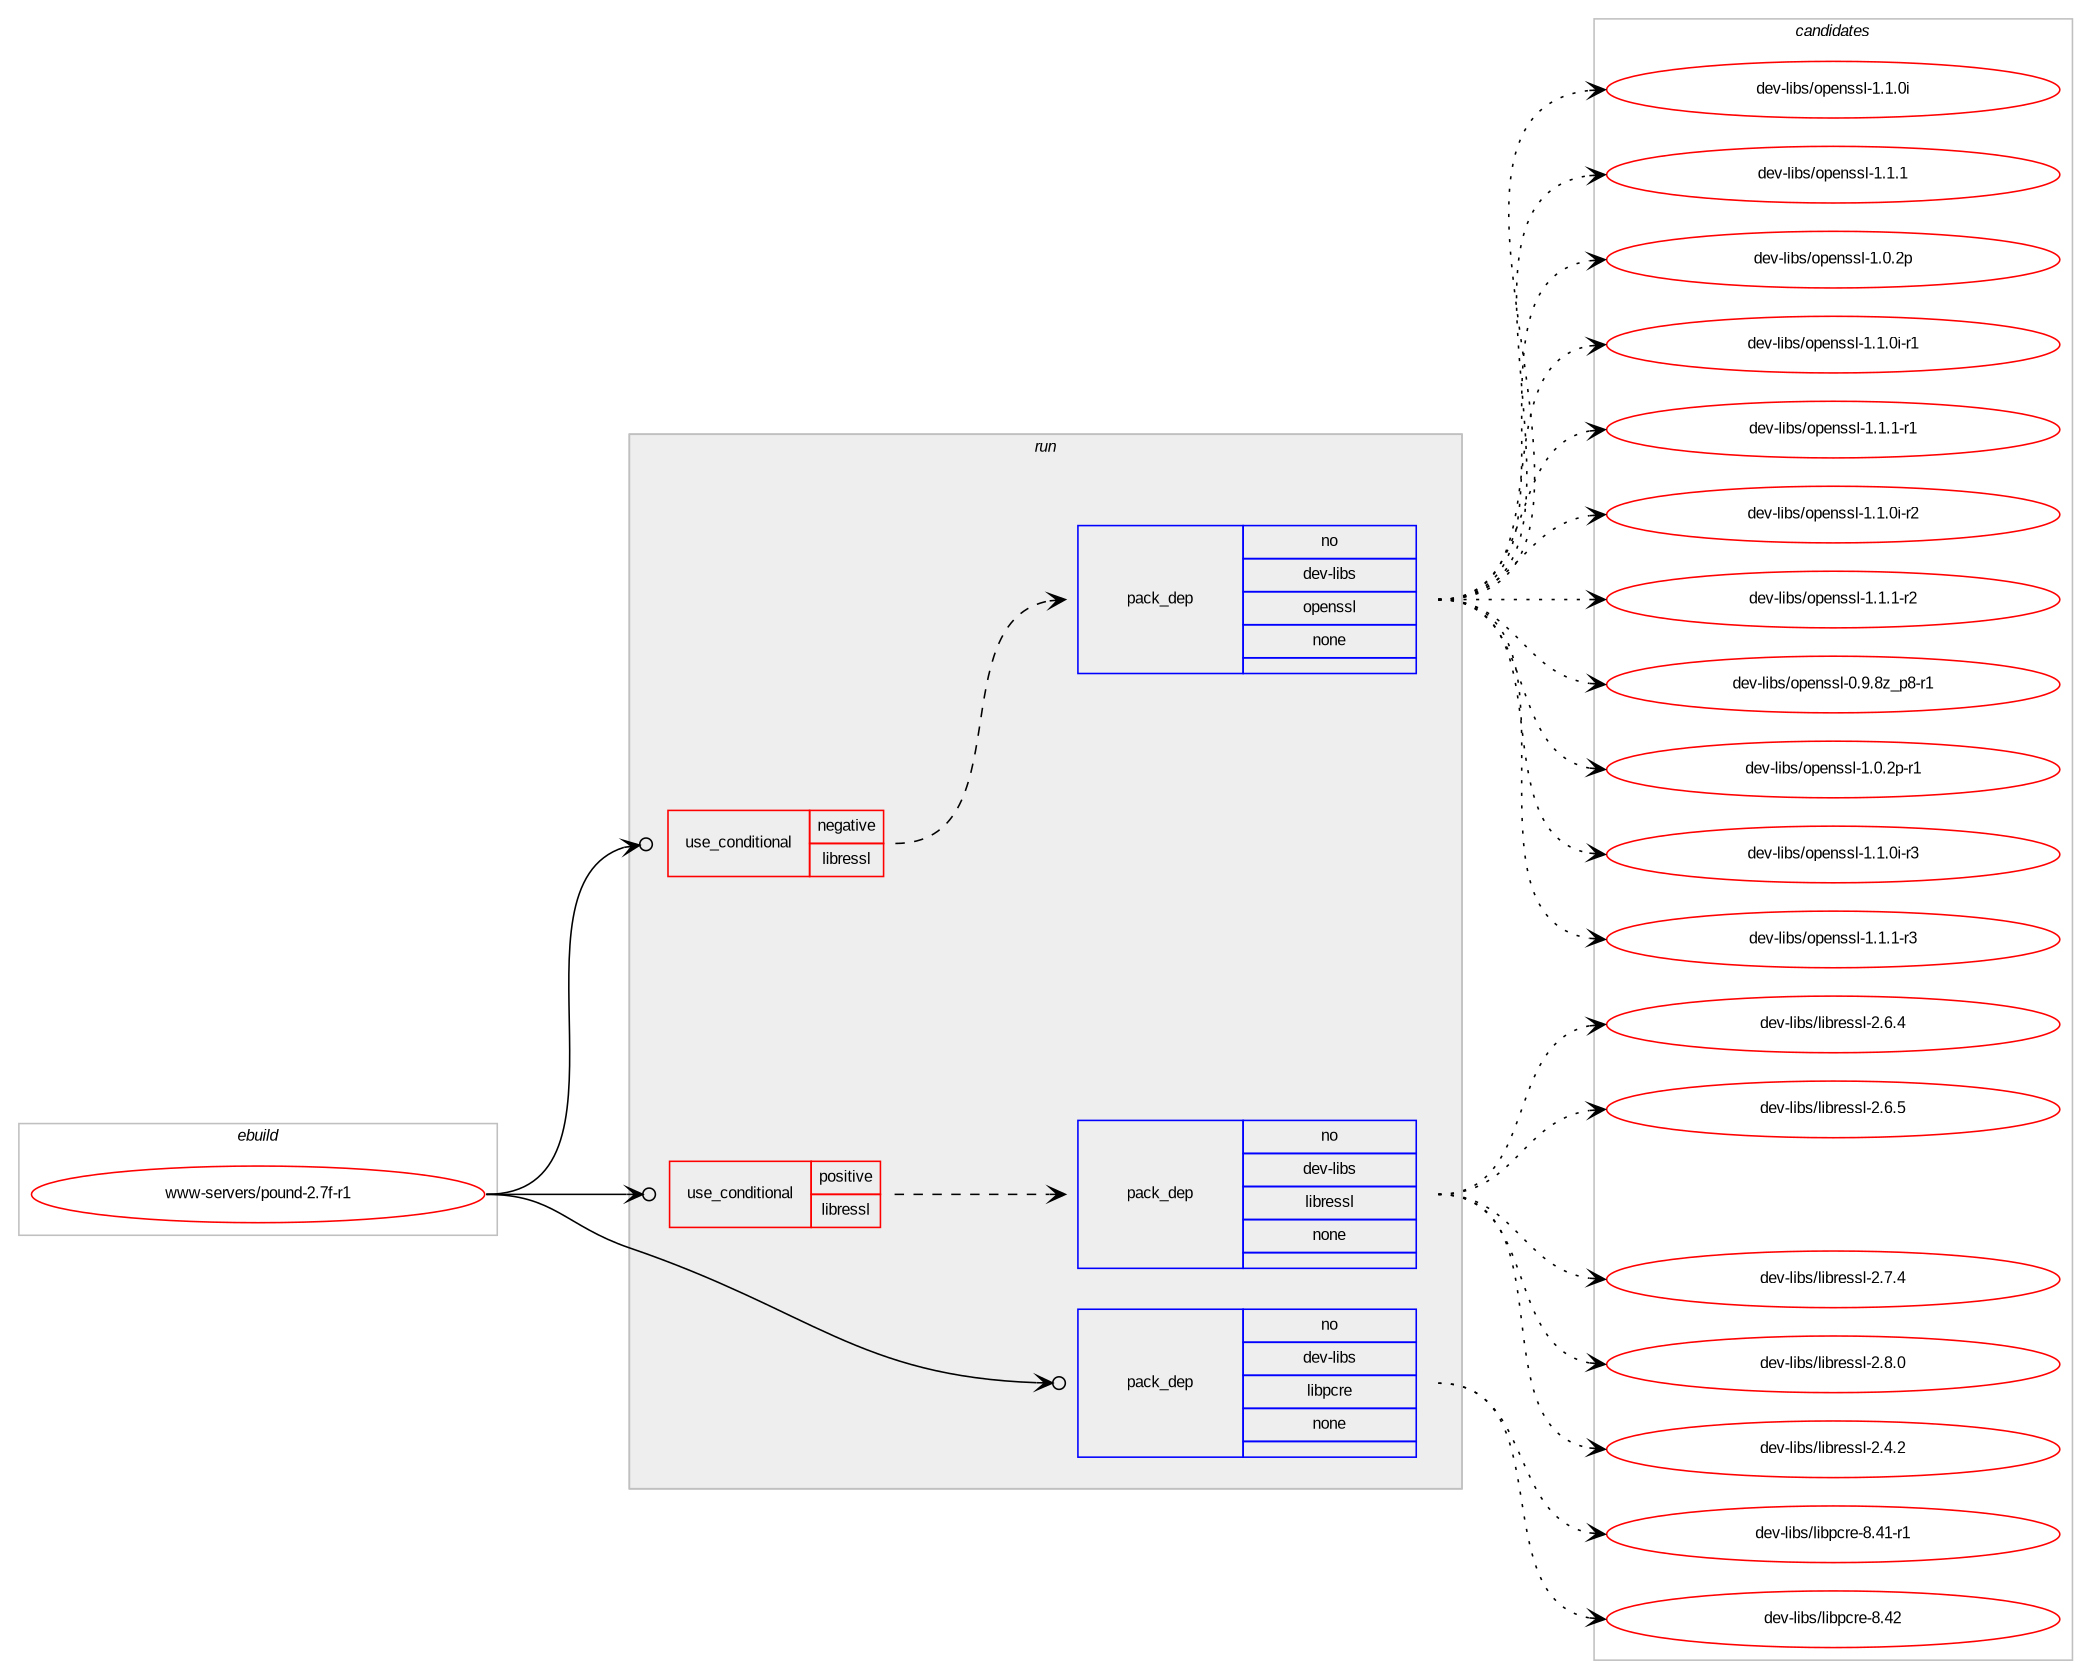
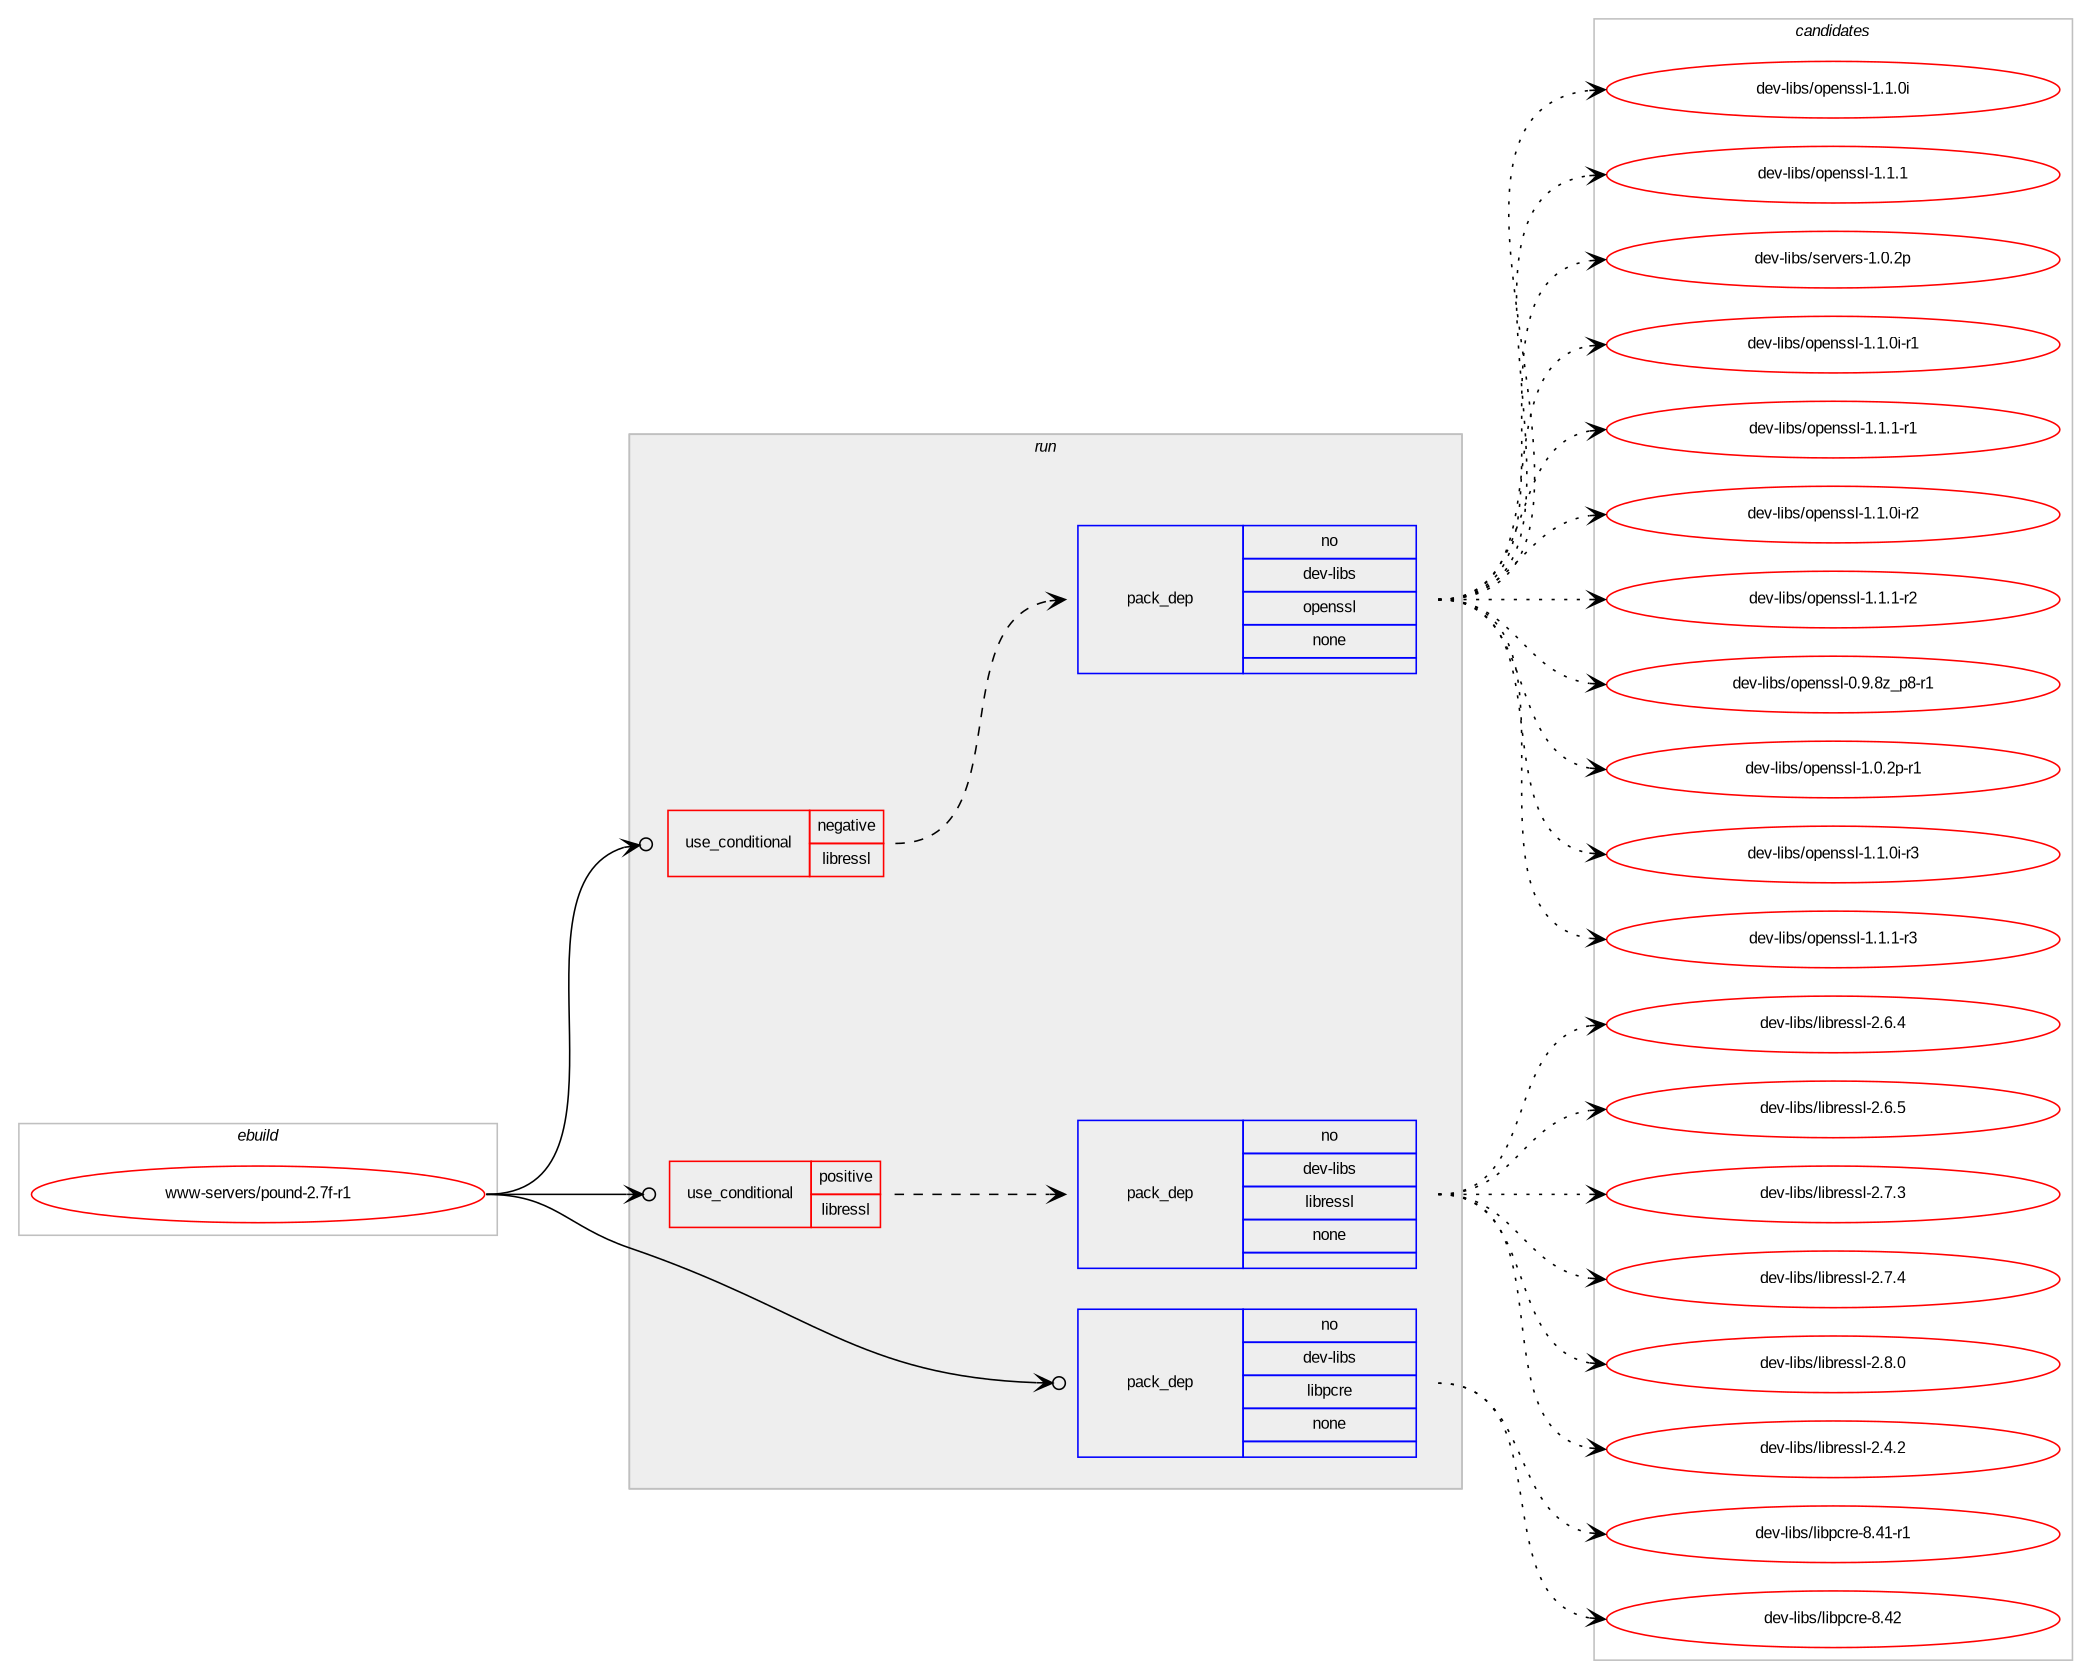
node "dev-libs/openssl-1.0.2p": label "dev-libs/openssl-1.0.2p" -> "dev-libs/servers-1.0.2p"
node "dev-libs/libressl-2.7.3": added
